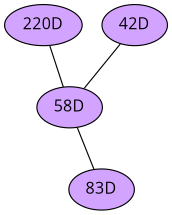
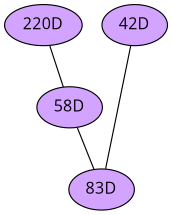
edge "42D" -- "58D": now "42D" -- "83D"
